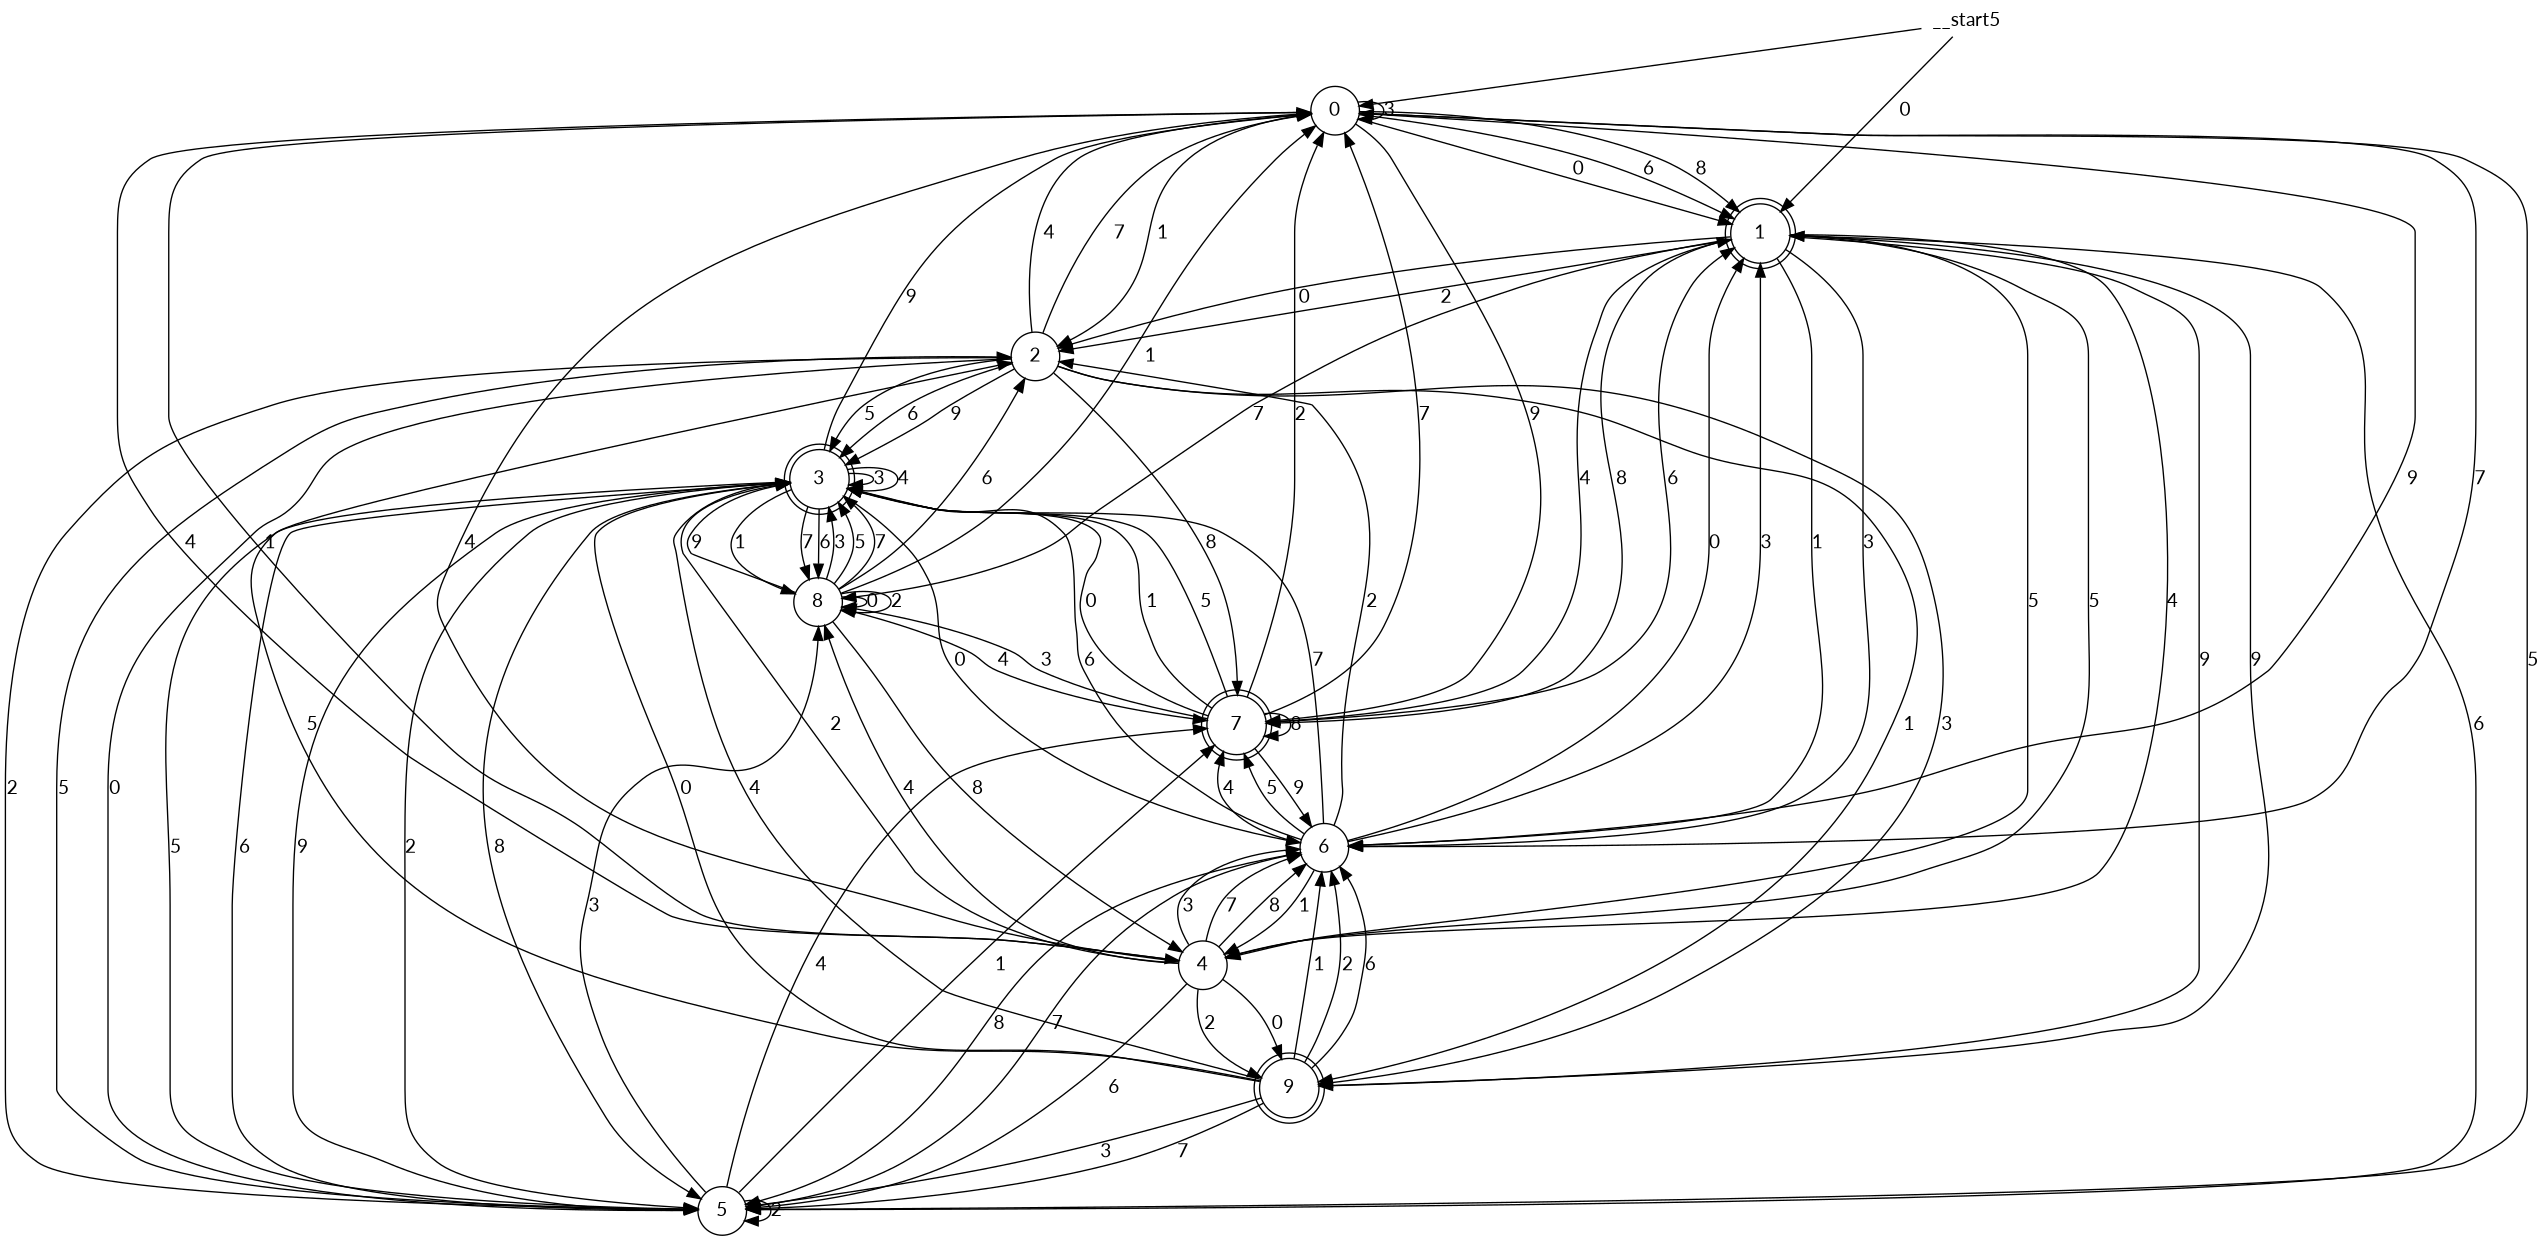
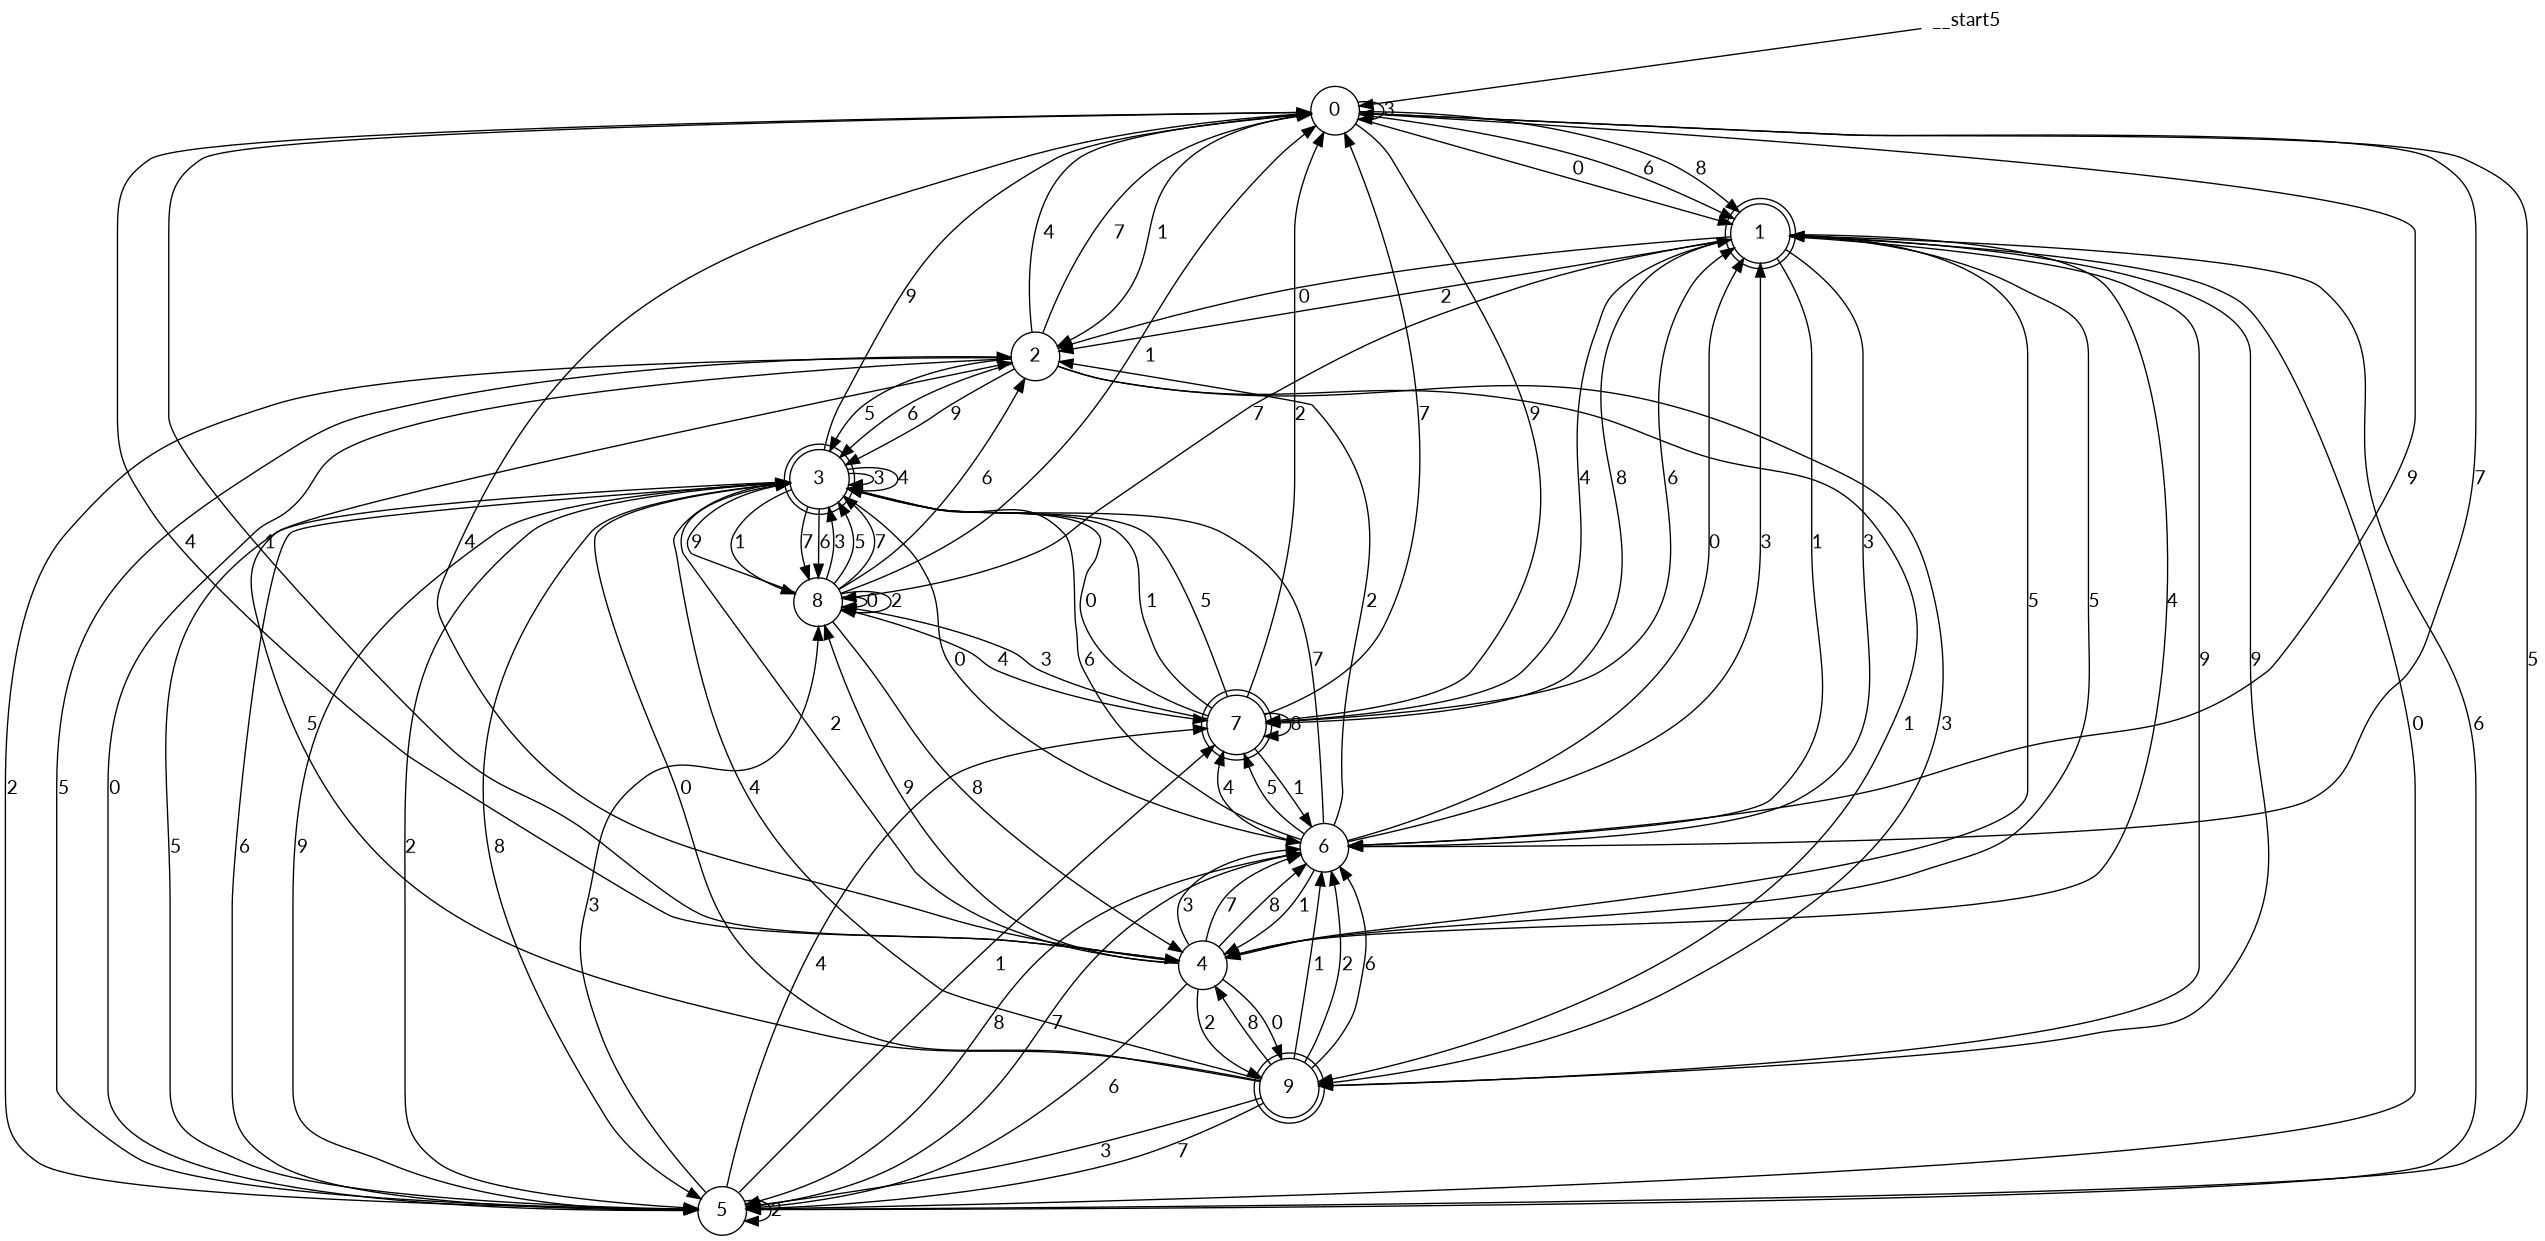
edge "__start5" -> "1": now "5" -> "1"
edge "2" -> "7": removed, label "8"
edge "4" -> "8": label "4" -> "9"
edge "7" -> "6": label "9" -> "1"
edge "9" -> "4": added, label "8"
